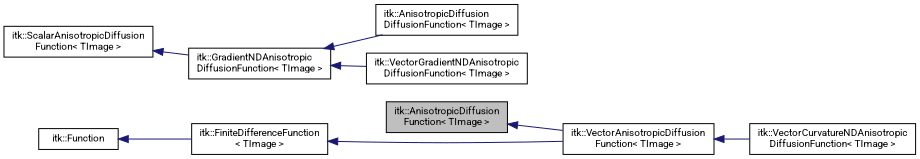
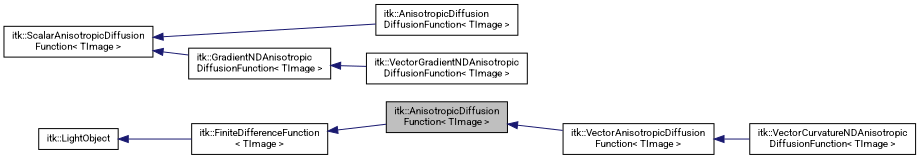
edge "itk::AnisotropicDiffusion DiffusionFunction< TImage >" -> "itk::GradientNDAnisotropic DiffusionFunction< TImage >": now "itk::AnisotropicDiffusion DiffusionFunction< TImage >" -> "itk::ScalarAnisotropicDiffusion Function< TImage >"
node "itk::Function": label "itk::Function" -> "itk::LightObject"
edge "itk::VectorAnisotropicDiffusion Function< TImage >" -> "itk::FiniteDifferenceFunction < TImage >": now "itk::AnisotropicDiffusion Function< TImage >" -> "itk::FiniteDifferenceFunction < TImage >"
